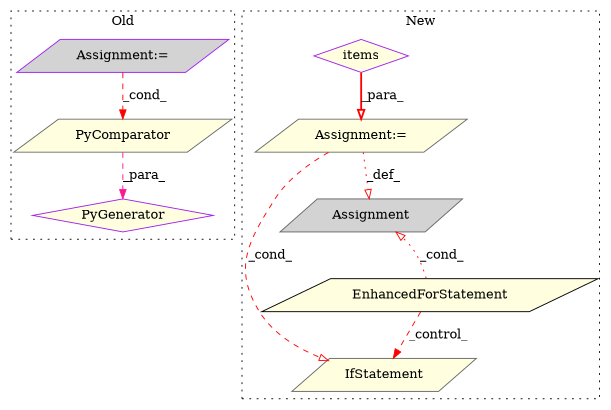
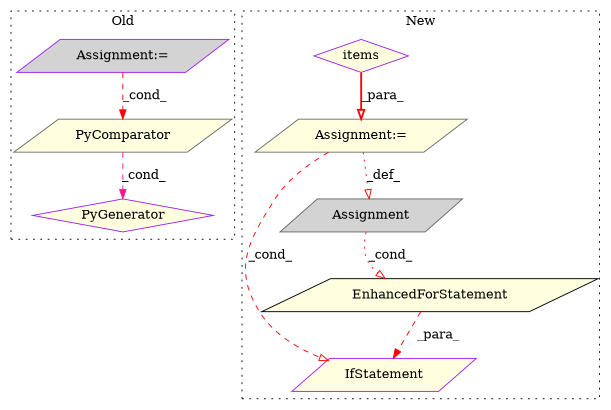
edge "PyComparator" -> "PyGenerator": label "_para_" -> "_cond_"
edge "EnhancedForStatement" -> "Assignment": reversed
edge "EnhancedForStatement" -> "IfStatement": label "_control_" -> "_para_"
node "IfStatement": color gray40 -> purple
